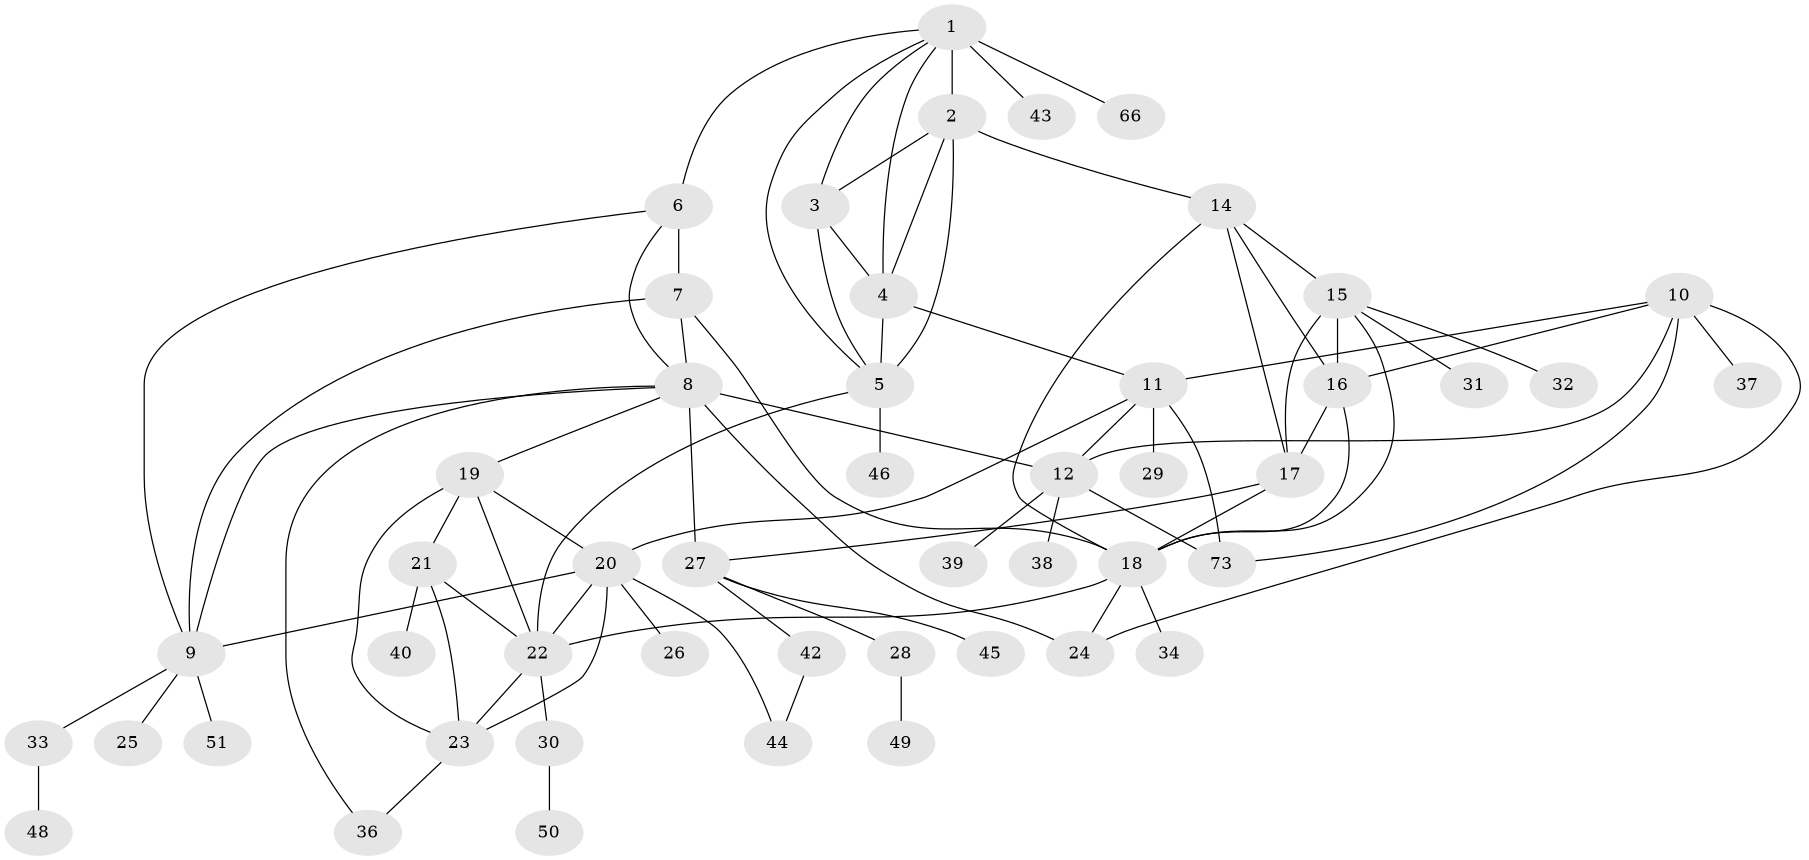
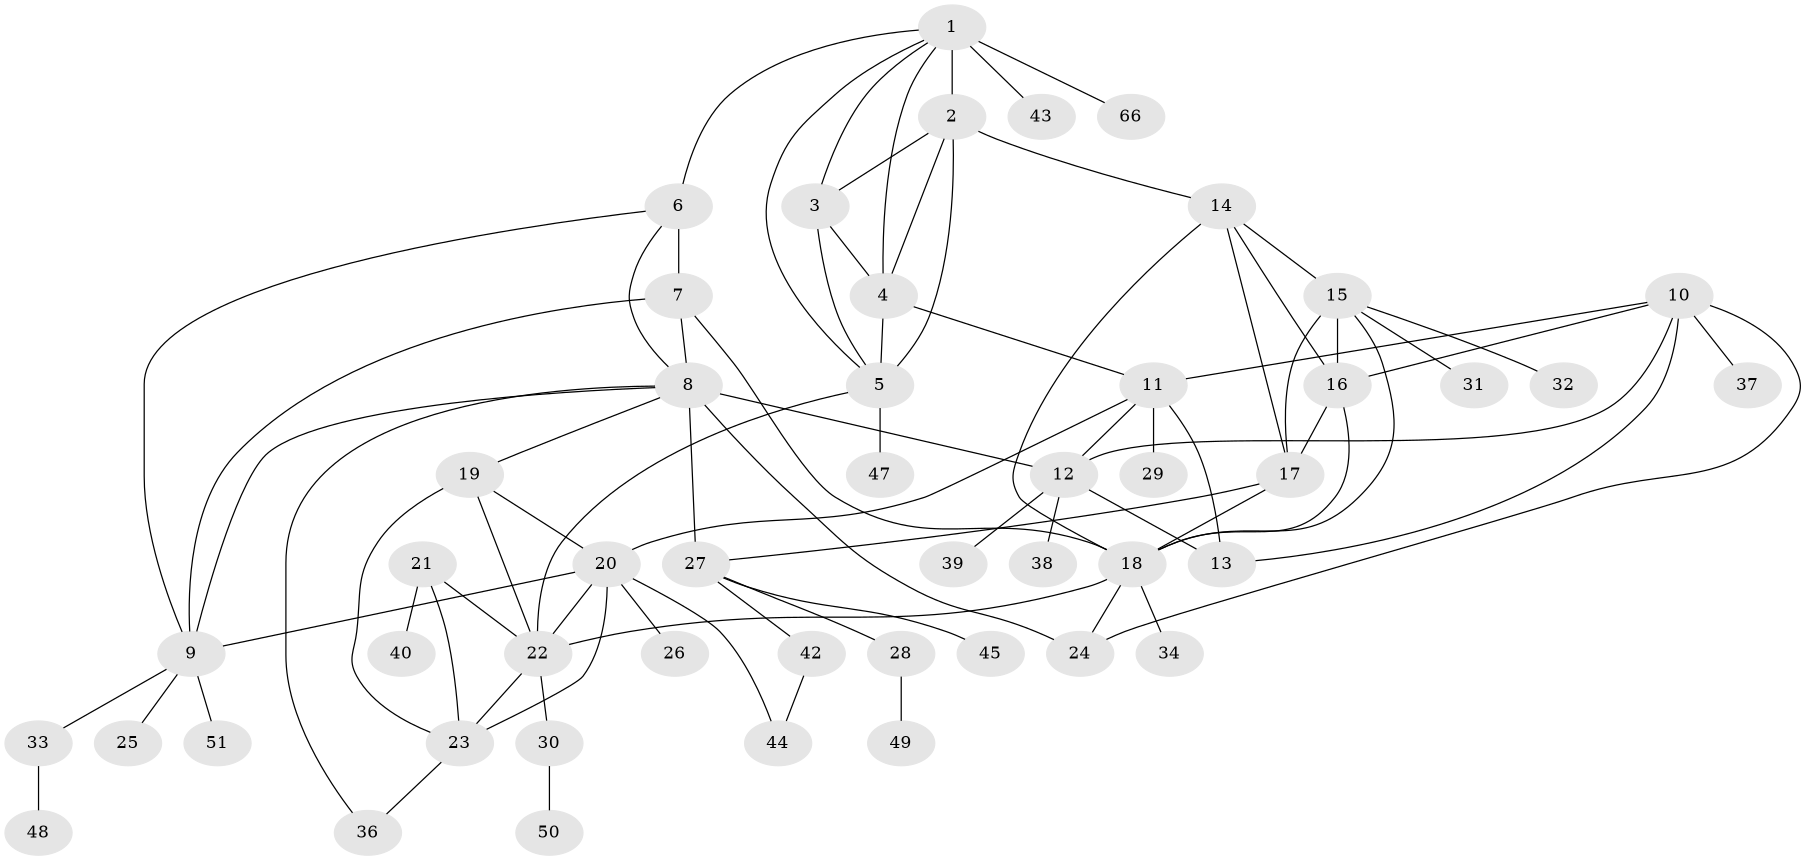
node "46": label "46" -> "47"
edge "19" -- "21": removed
node "73": label "73" -> "13"
